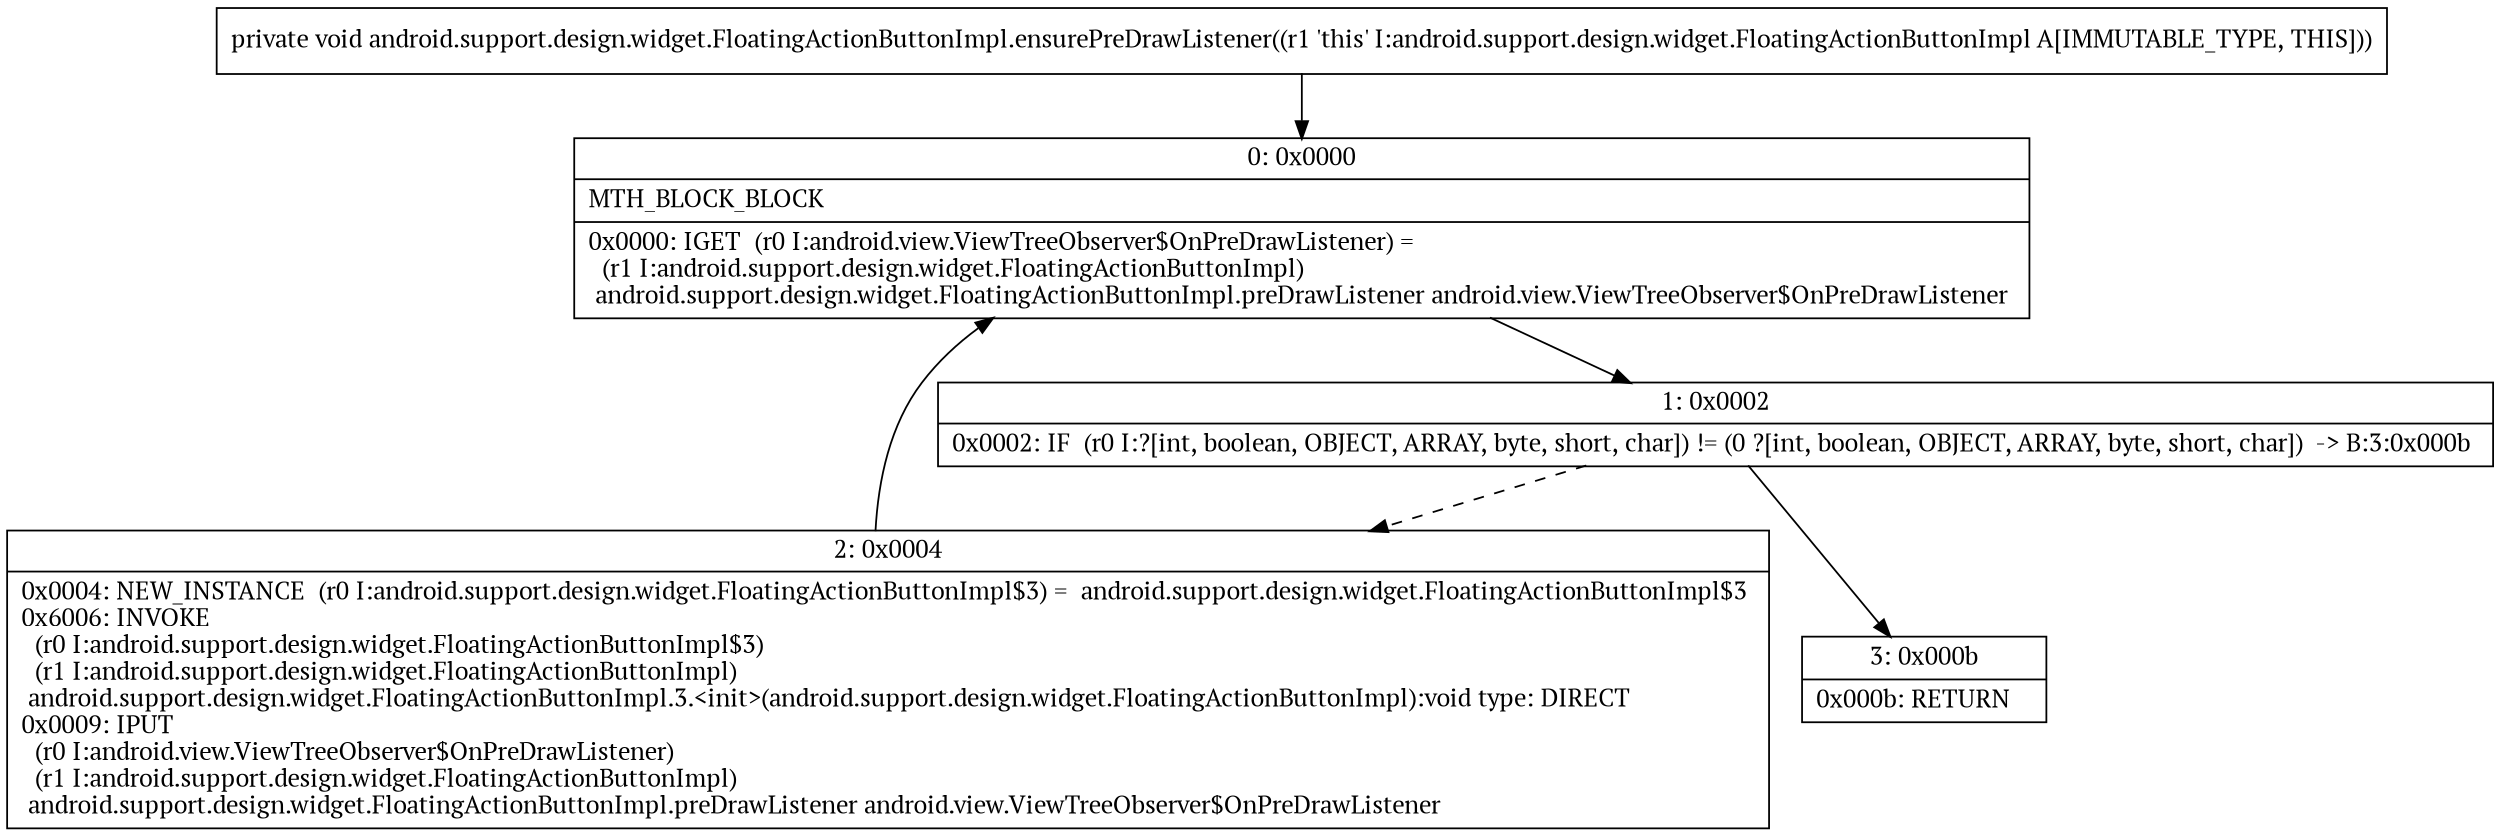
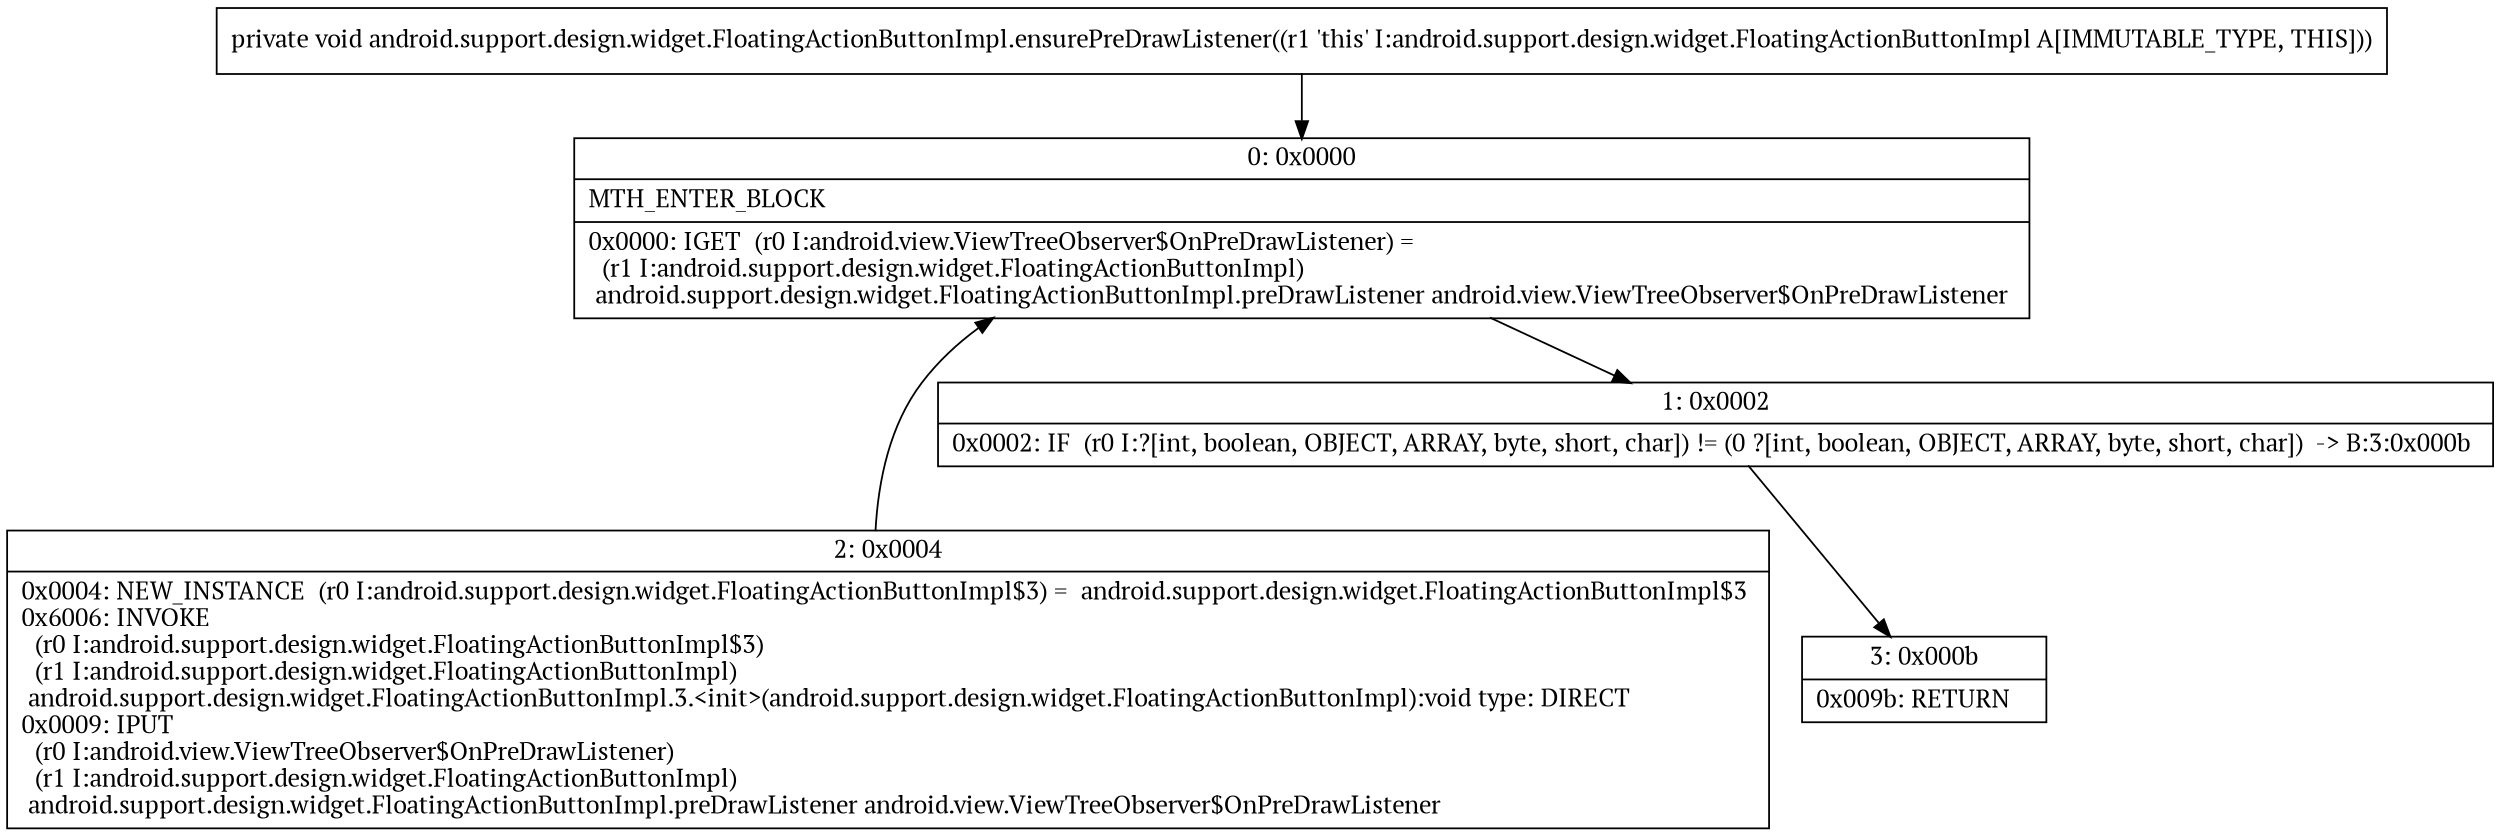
node "0: 0x0000": text "MTH_BLOCK_BLOCK" -> "MTH_ENTER_BLOCK"
edge "1: 0x0002" -> "2: 0x0004": removed
node "3: 0x000b": text "0x000b: RETURN" -> "0x009b: RETURN"
